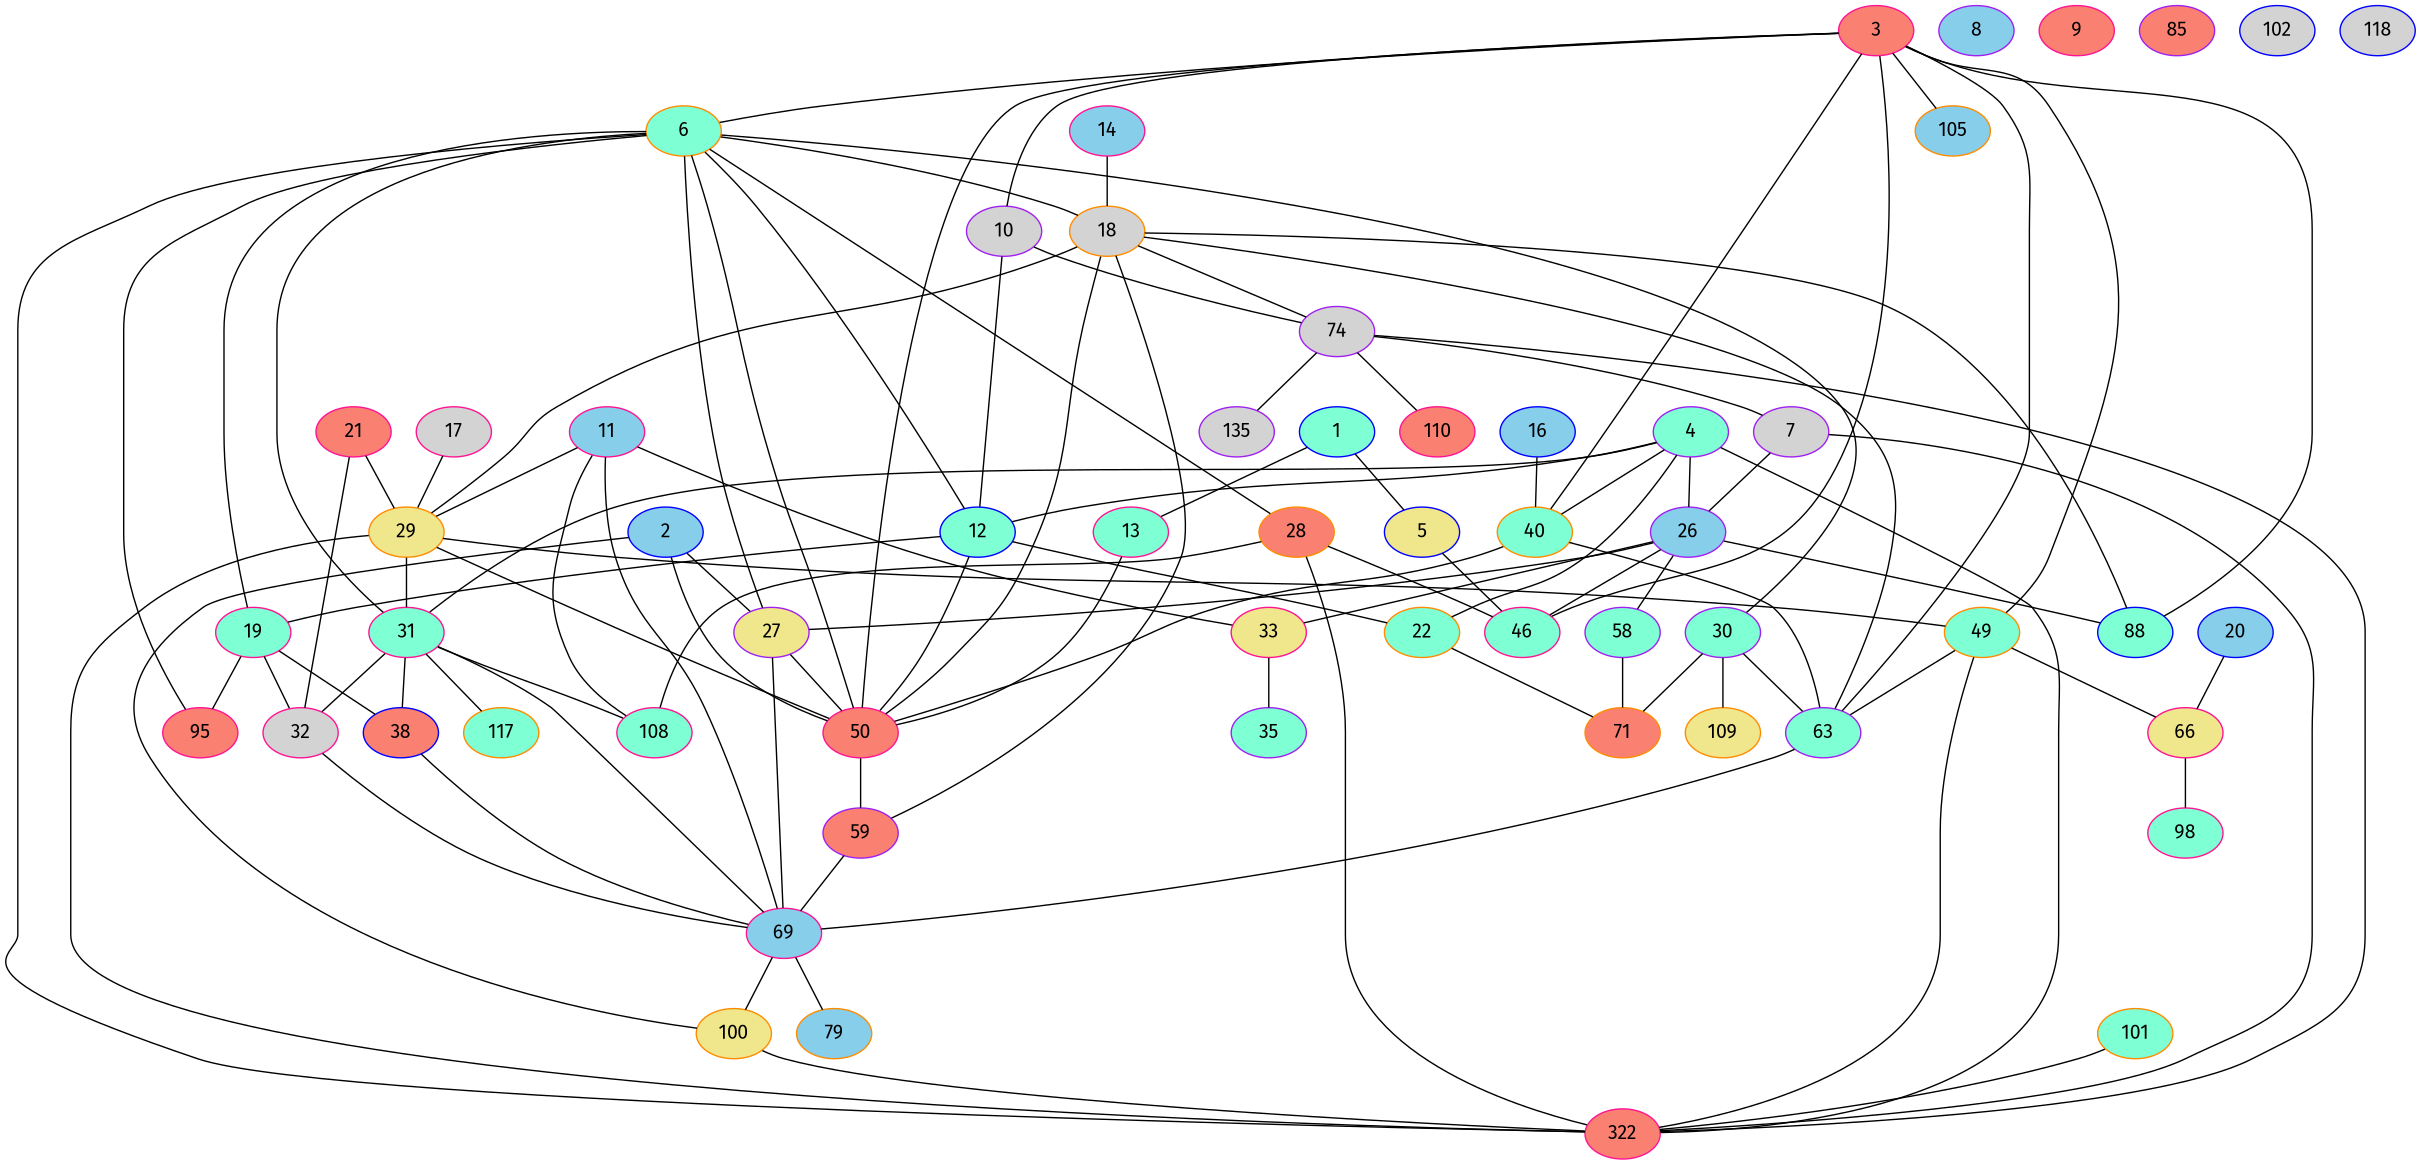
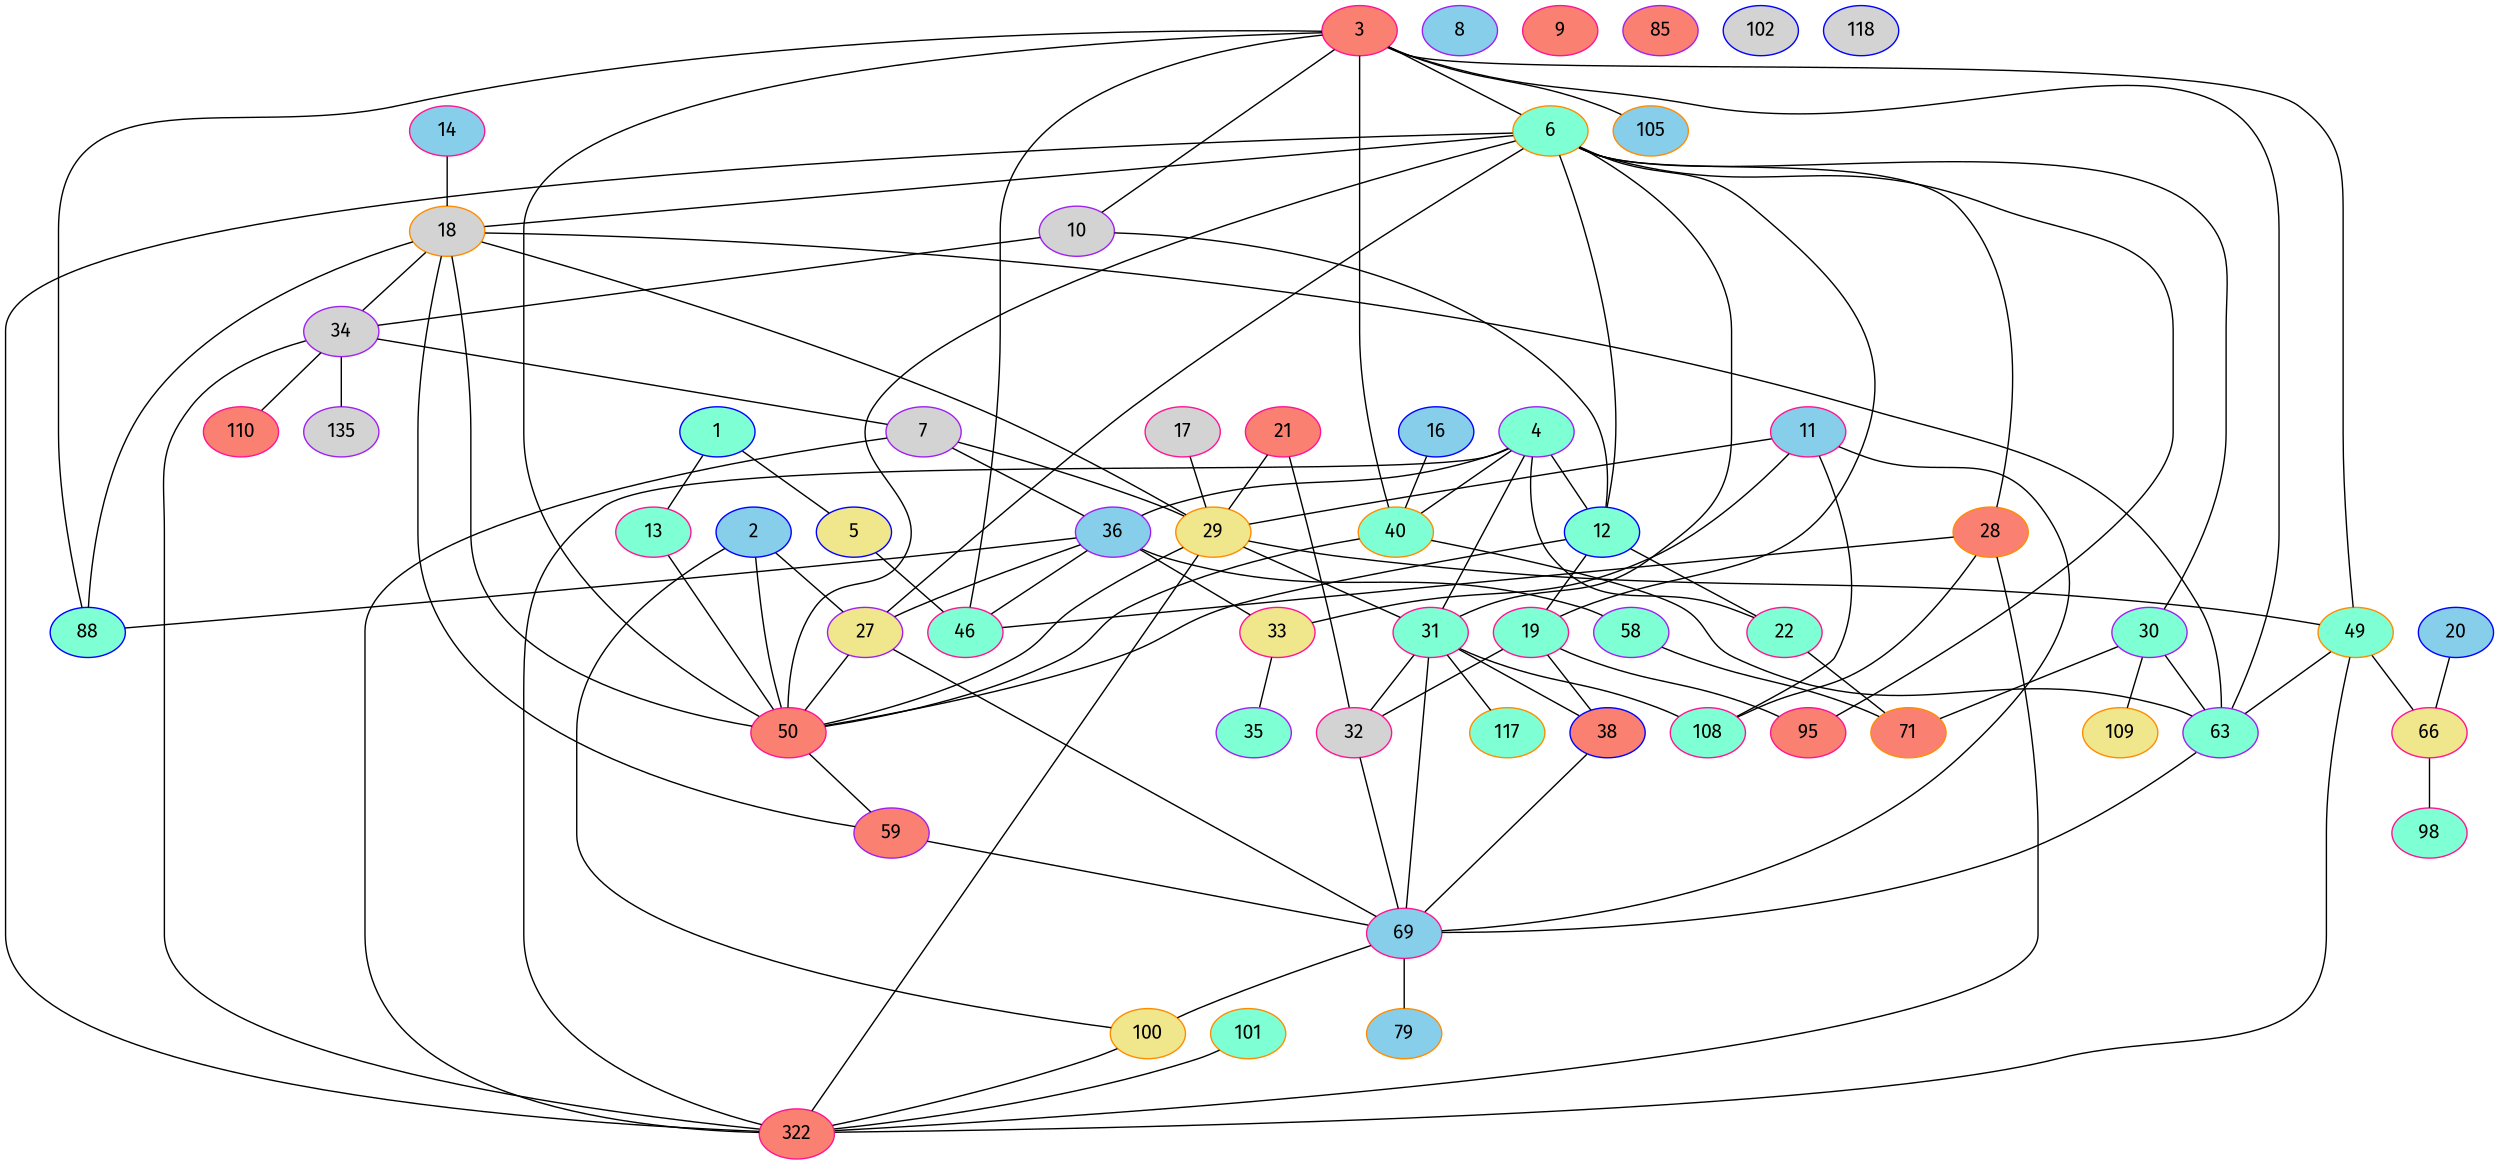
node "74": label "74" -> "34"
edge "7" -- "29": added
node "26": label "26" -> "36"
node "22": color darkorange -> deeppink
